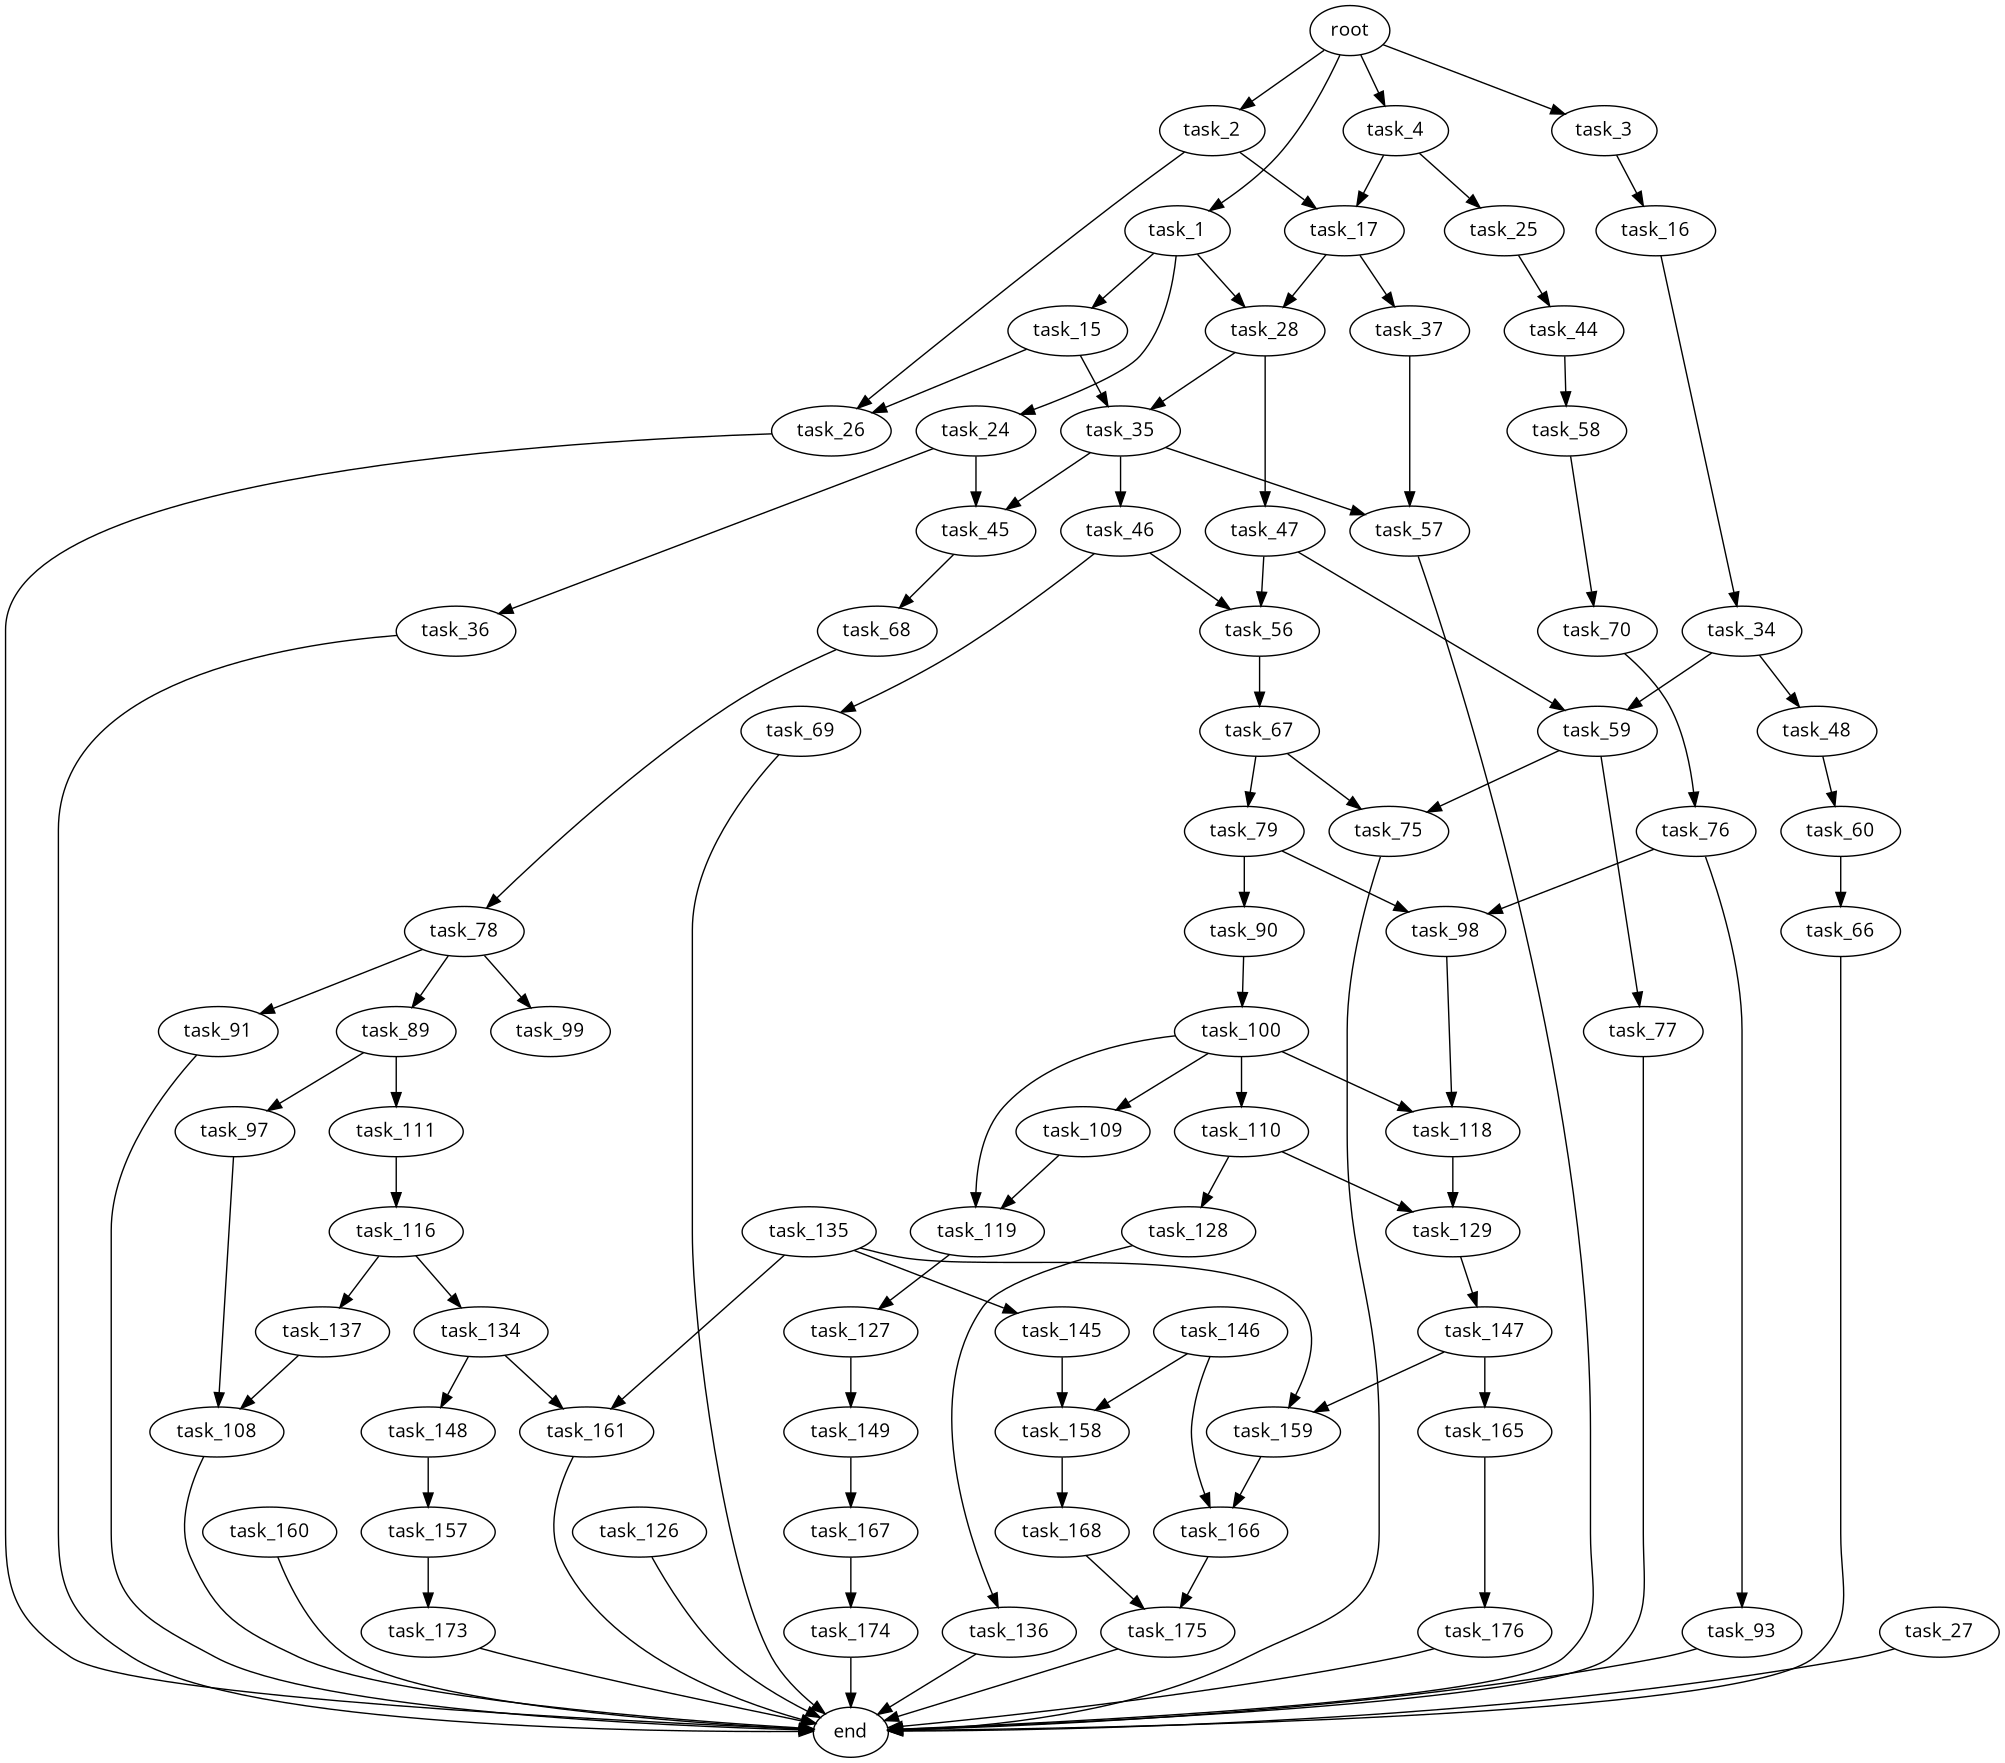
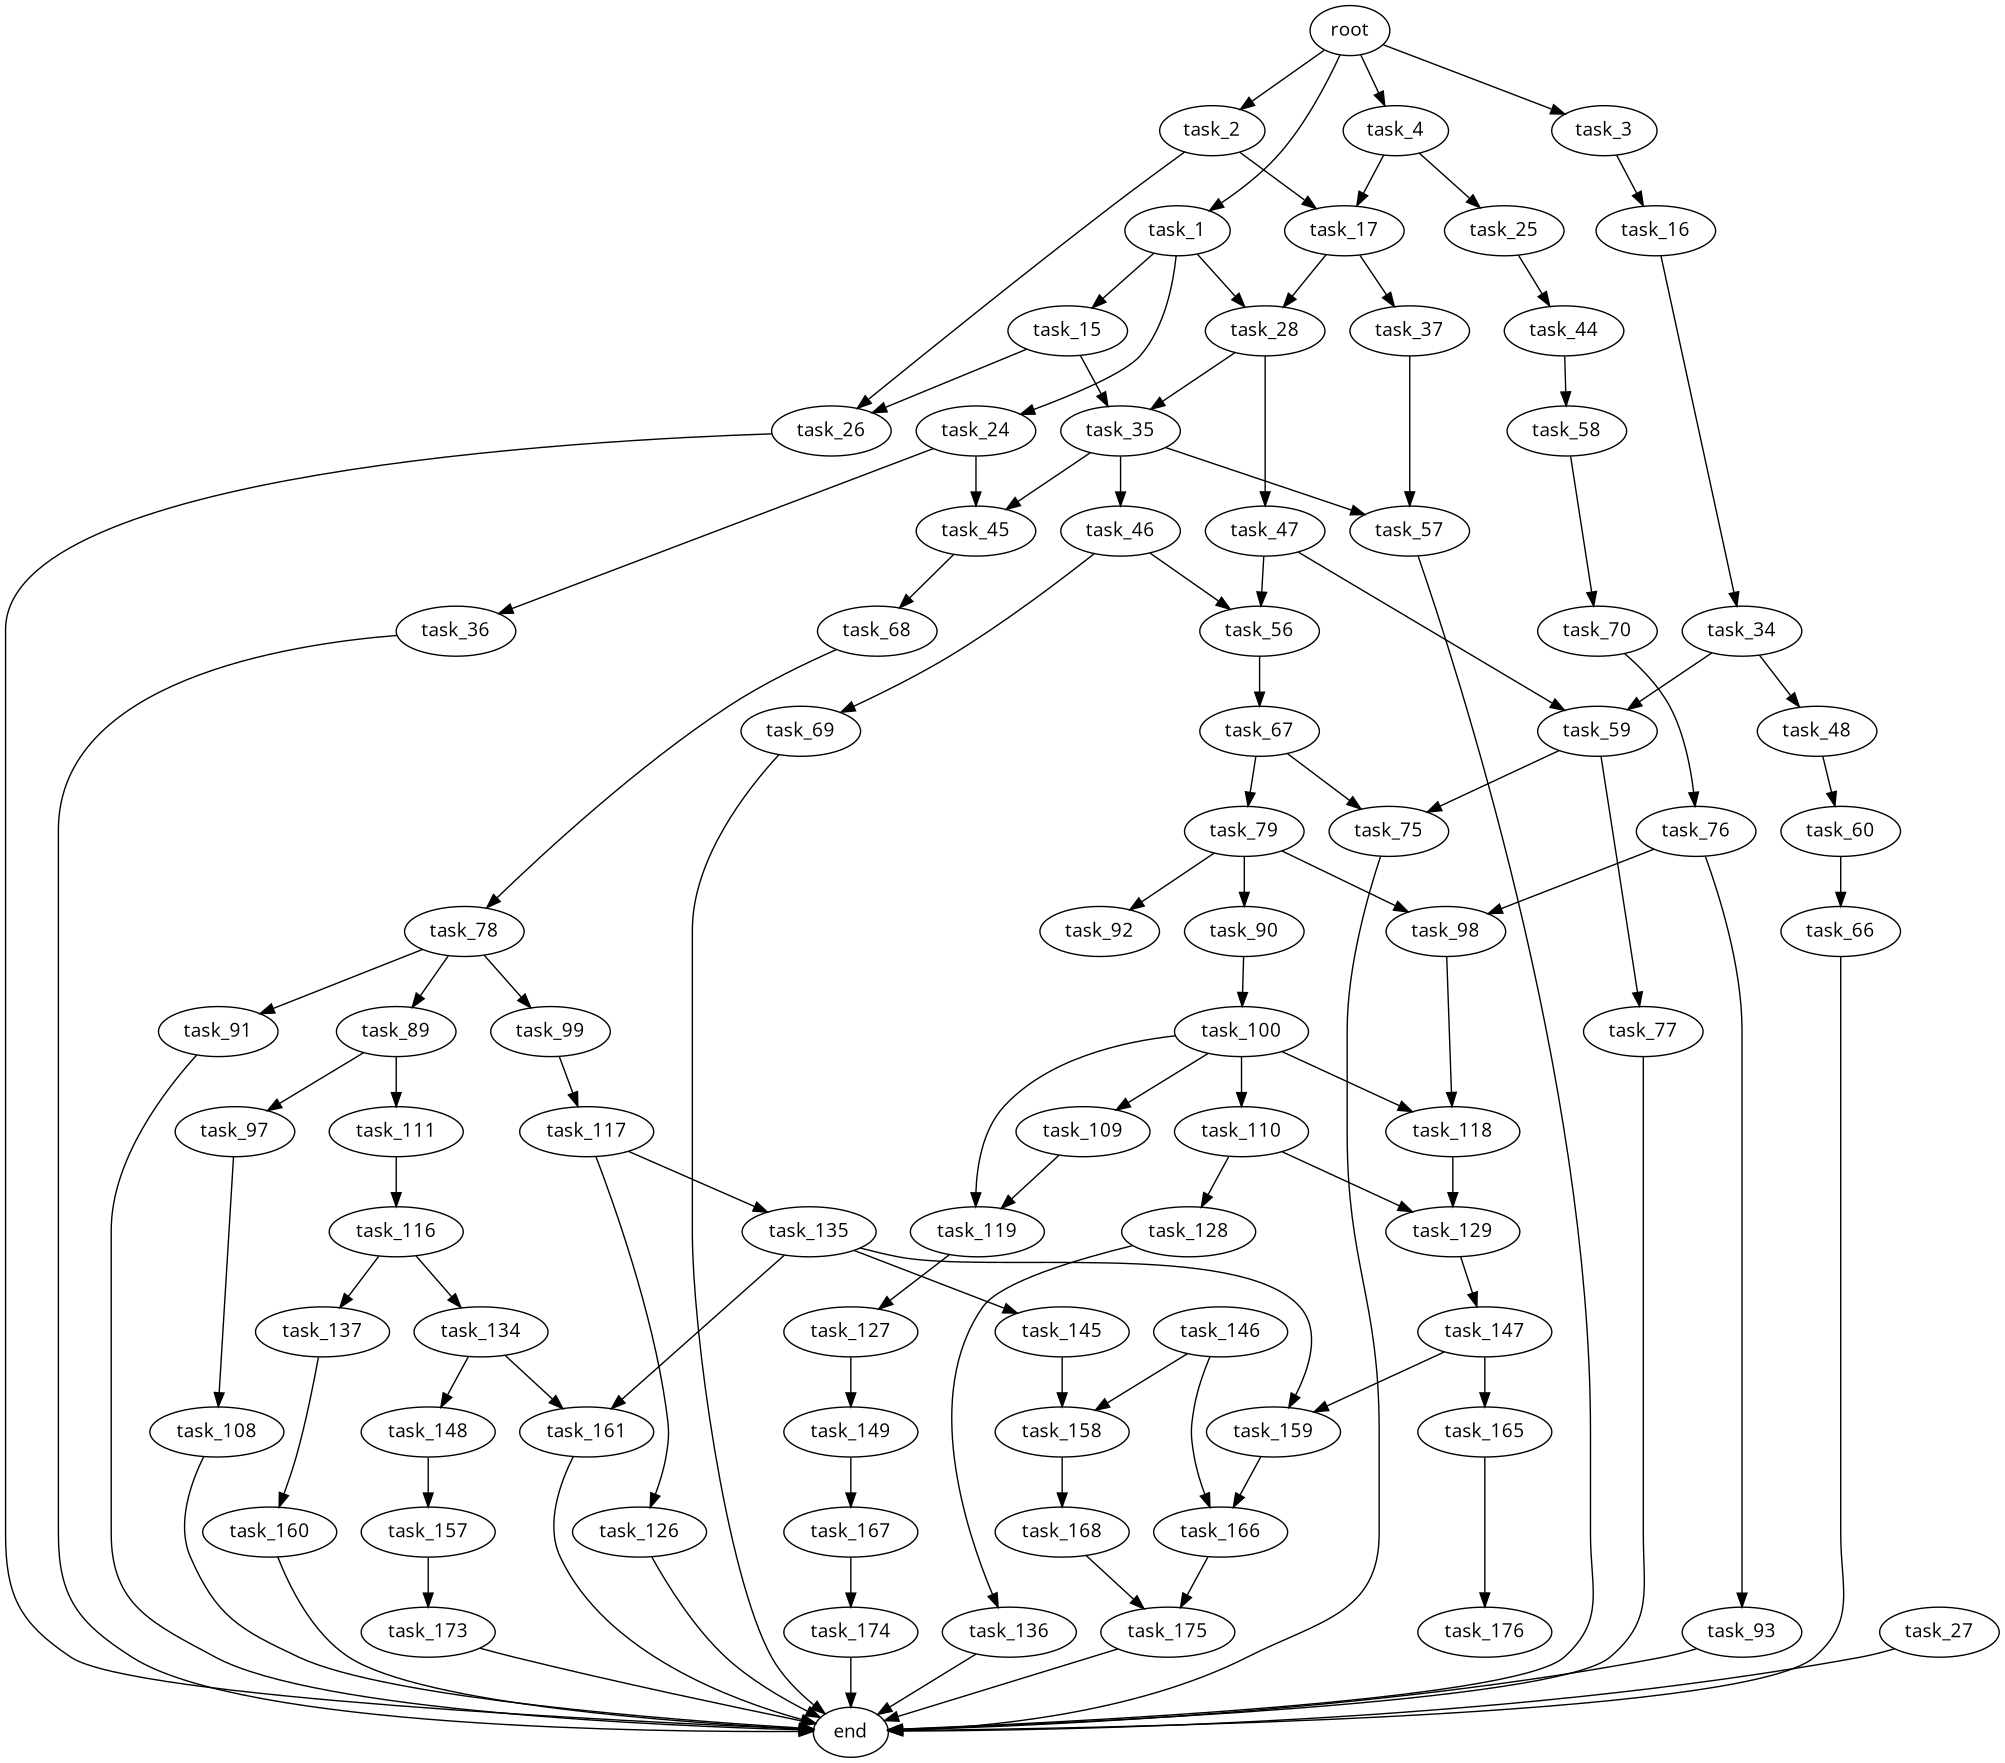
node "task_92": added
node "task_117": added
edge "task_137" -> "task_108": now "task_137" -> "task_160"
edge "task_176" -> "end": removed
